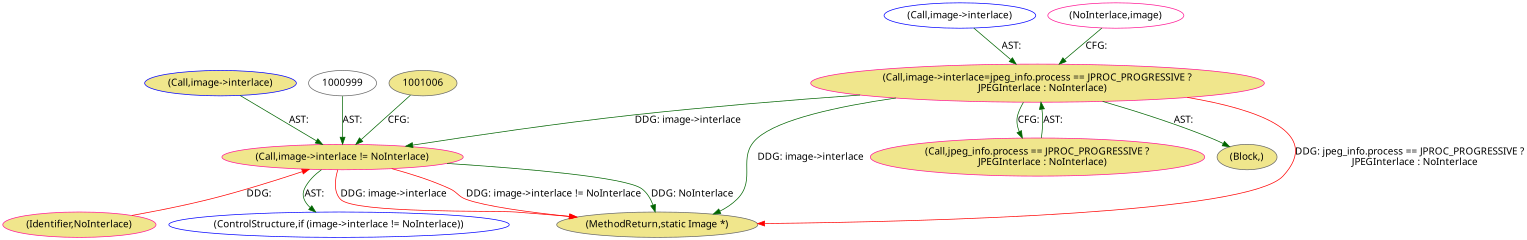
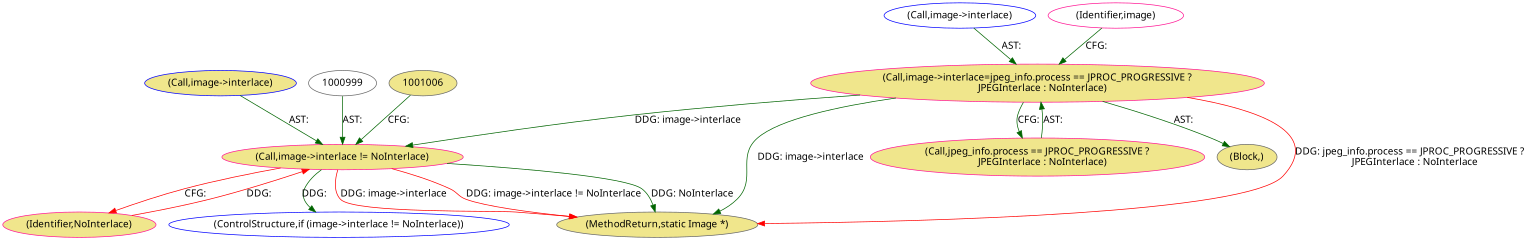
node "(NoInterlace,image)": label "(NoInterlace,image)" -> "(Identifier,image)"
edge "(Call,image->interlace != NoInterlace)" -> "(Identifier,NoInterlace)": added, label "CFG:"
edge "(Call,image->interlace != NoInterlace)" -> "(ControlStructure,if (image->interlace != NoInterlace))": label "AST: " -> "DDG: "
